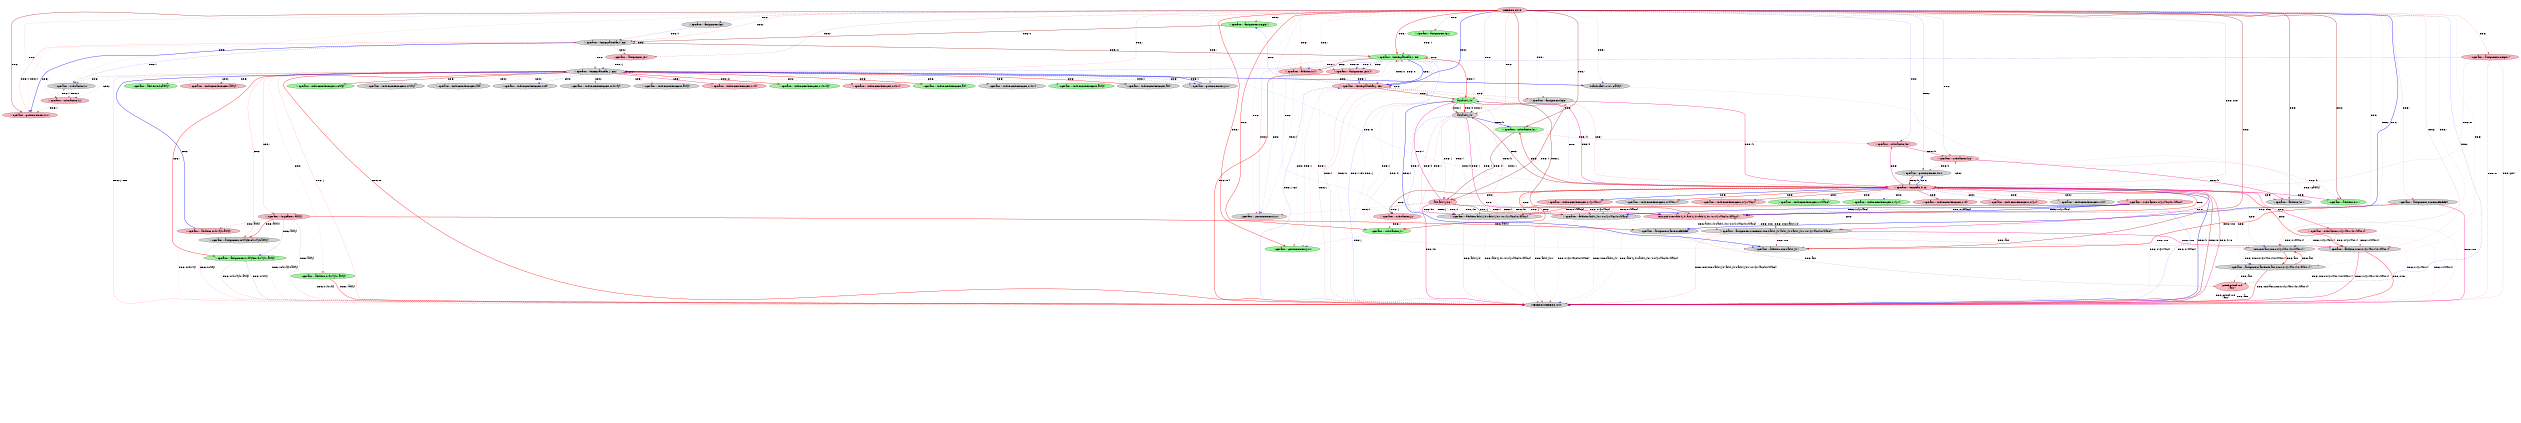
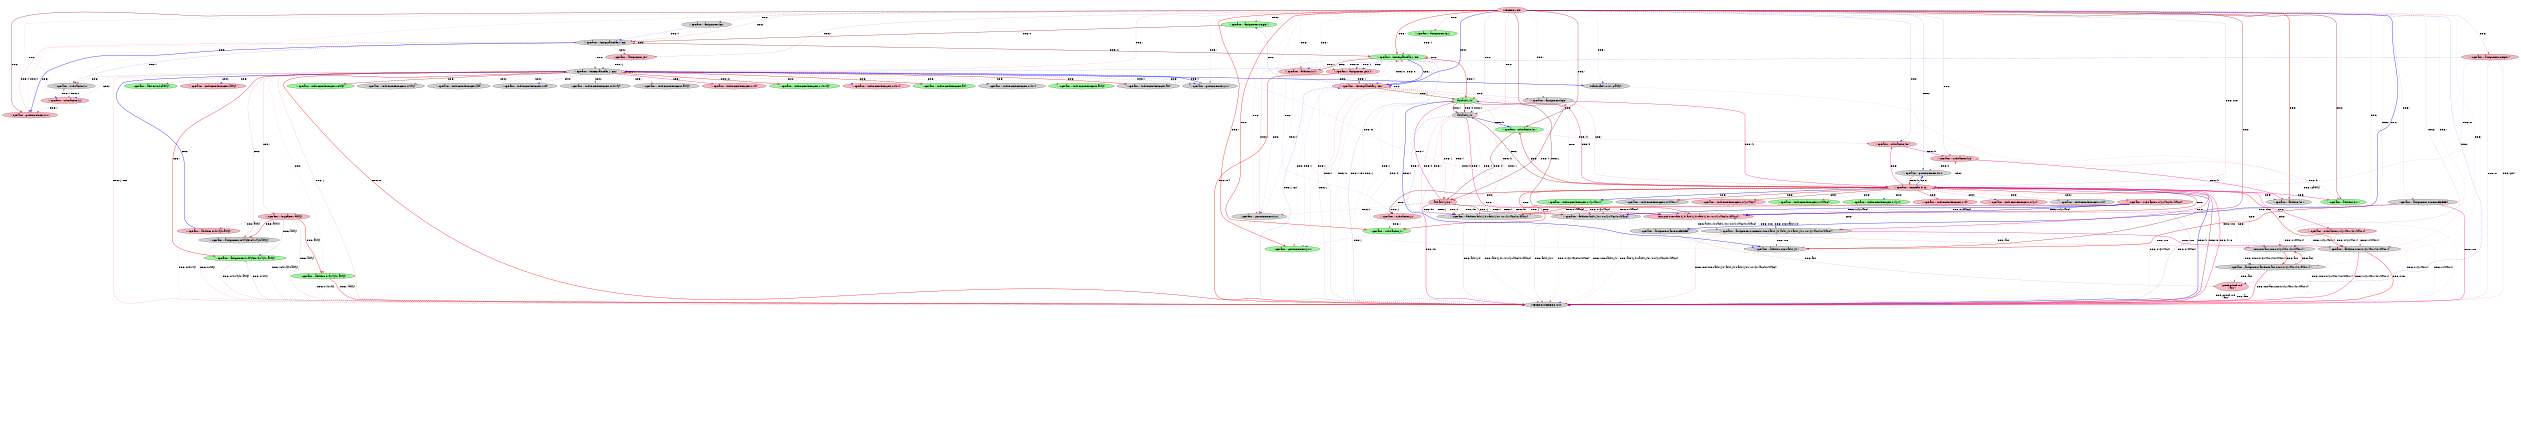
node "(METHOD,solve)": label "(METHOD,solve)" -> "(METHOD,void)"
node "(<operator>.indirectIndexAccess,s1[j-1][k+1])": fillcolor lightpink -> palegreen
edge "(<operator>.logicalNot,!a[i][j])" -> "(<operator>.assignment,ans=0x3f3f3f3f)": now "(<operator>.logicalNot,!a[i][j])" -> "(<operator>.addition,s1[i-1][j]+!a[i][j])"
